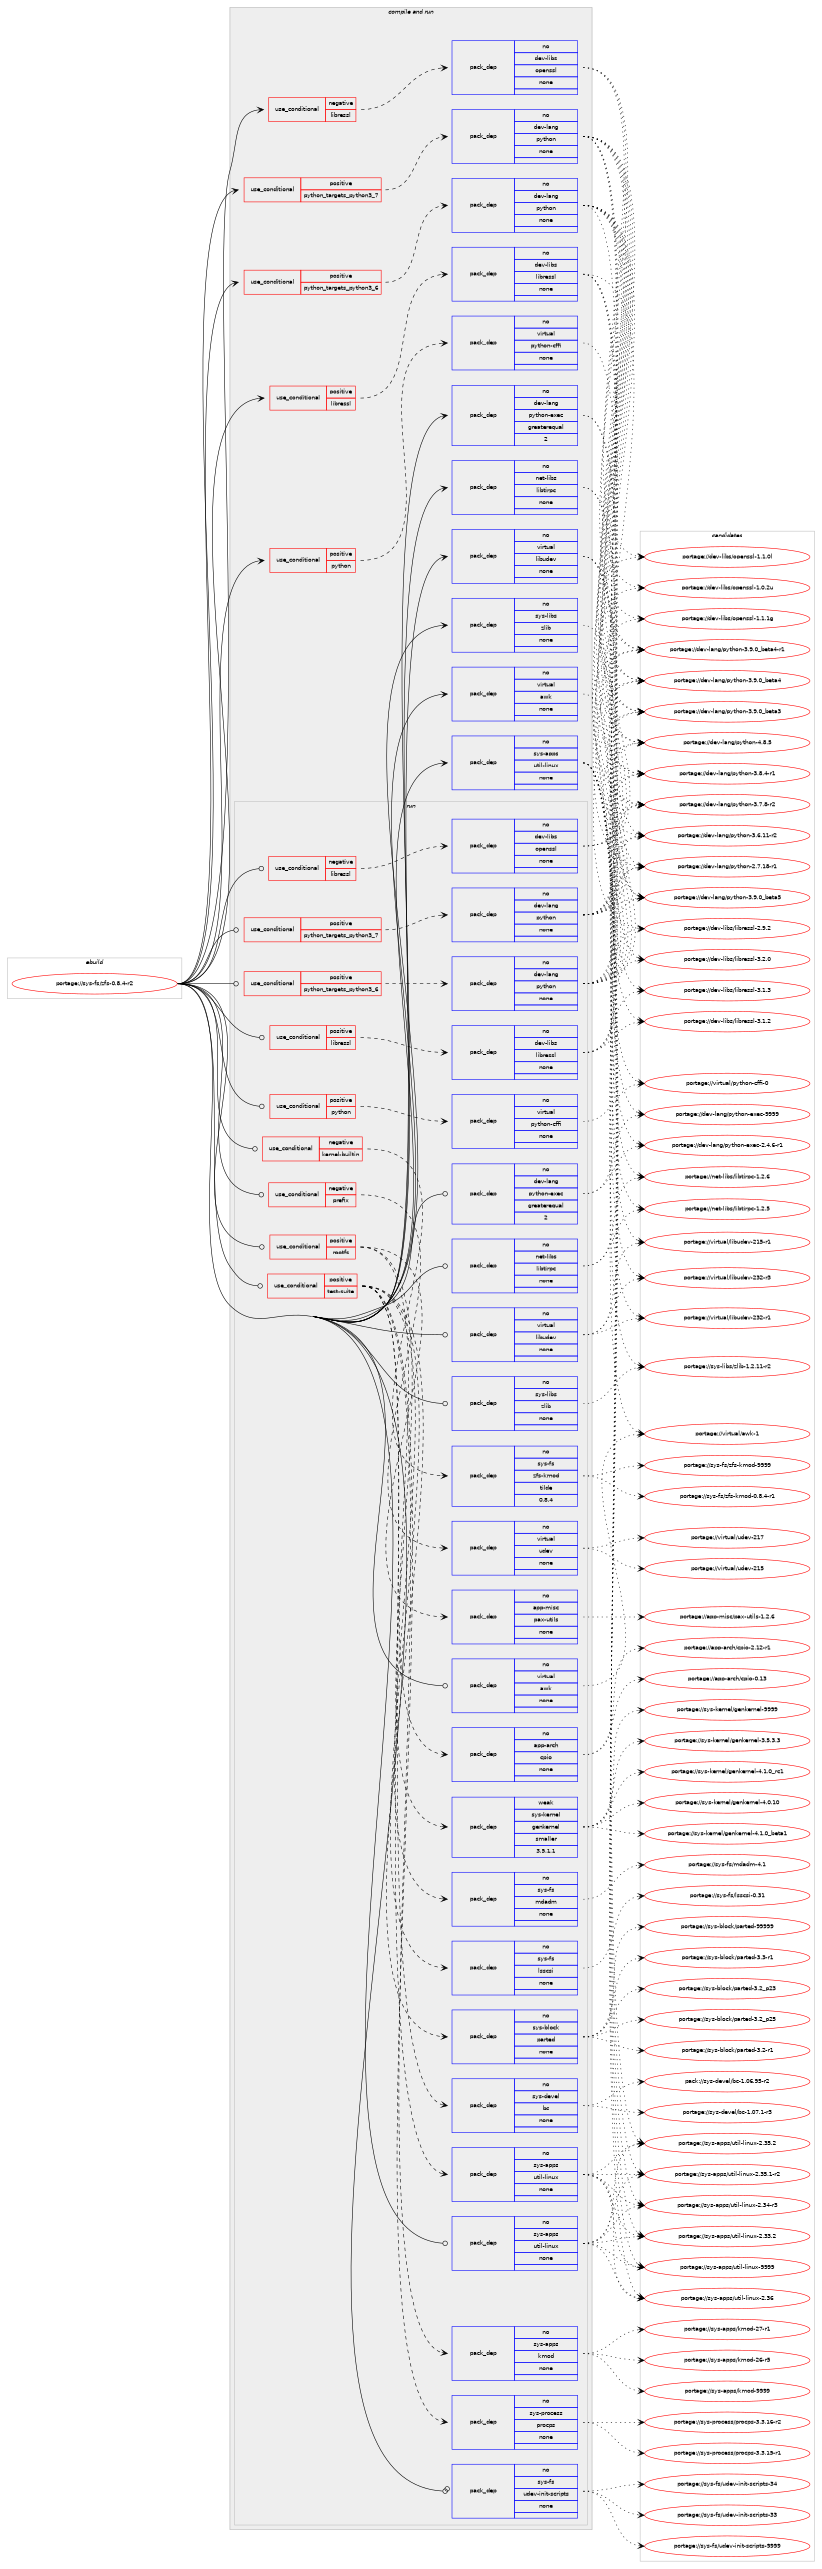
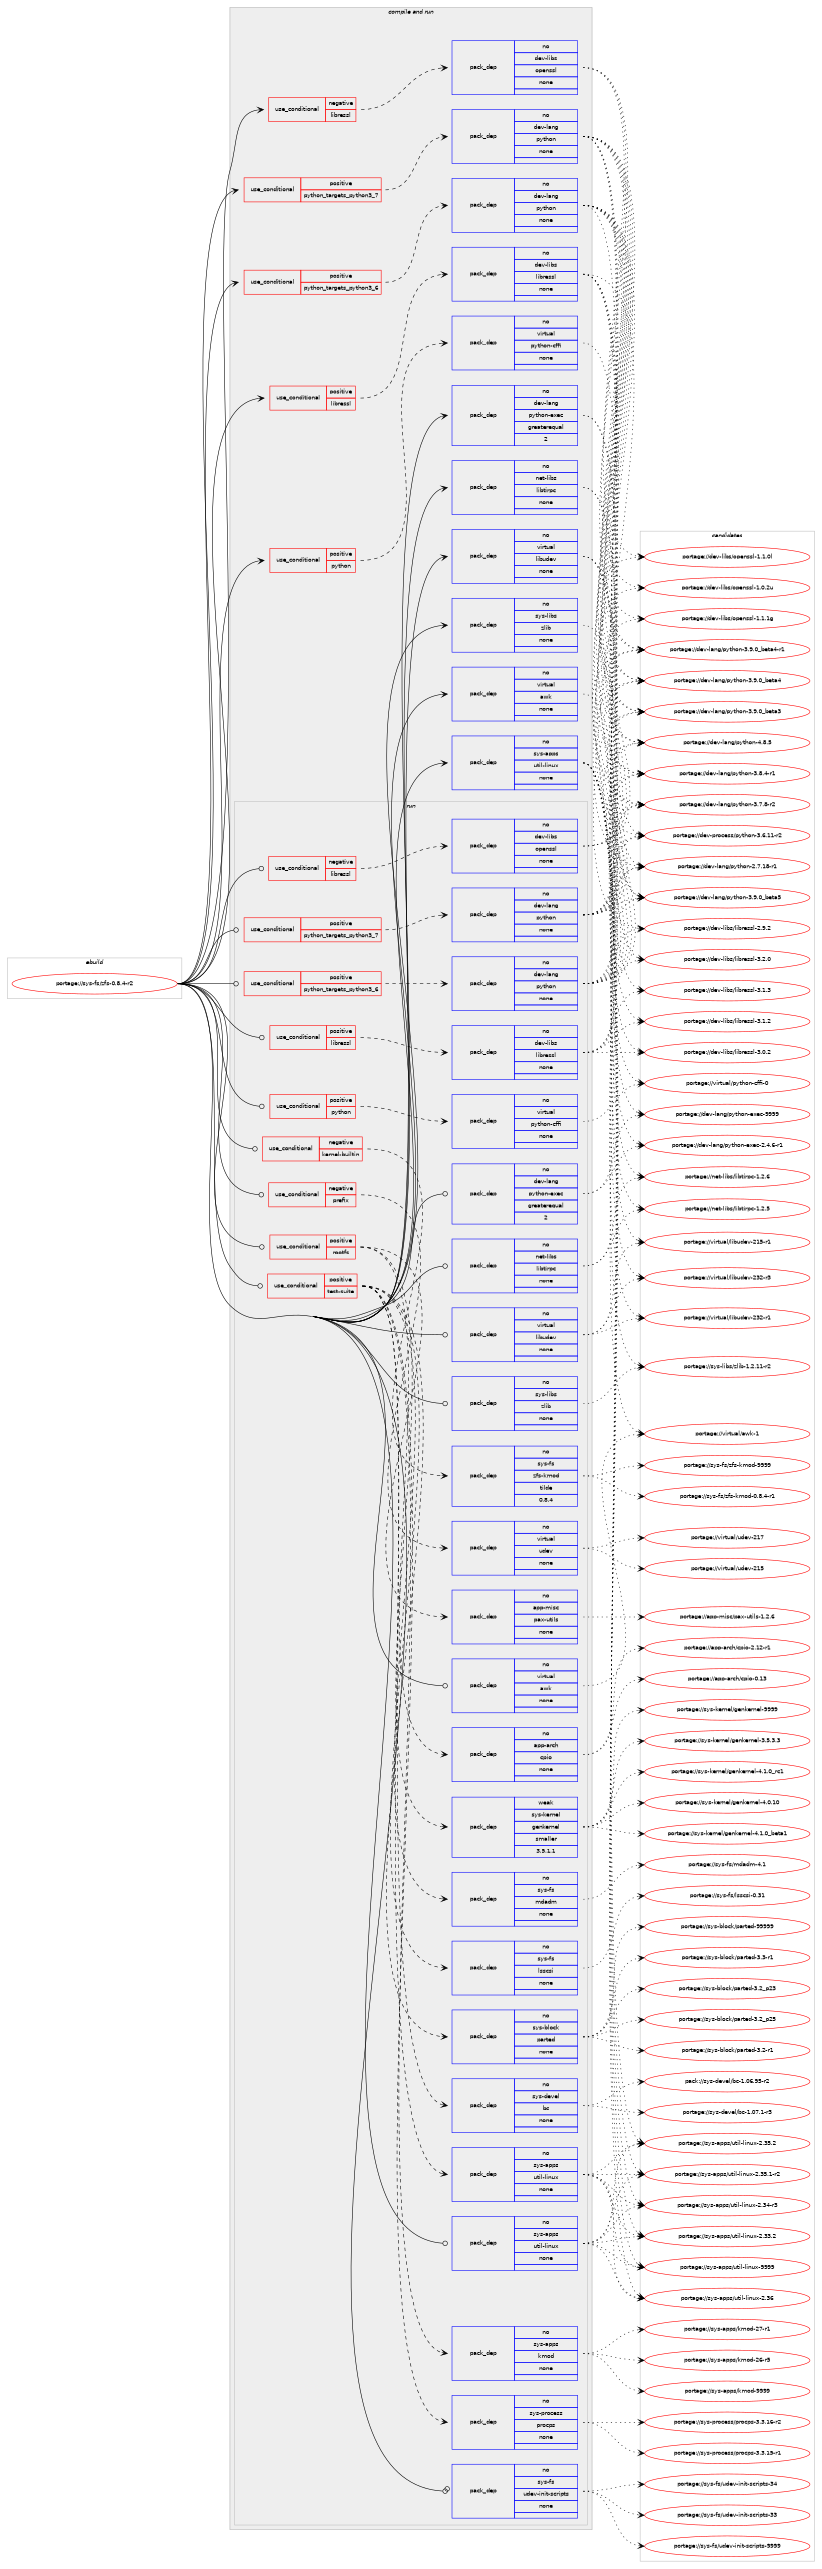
node "portage://dev-lang/python-3.6.11-r2": label "portage://dev-lang/python-3.6.11-r2" -> "portage://dev-process/python-3.6.11-r2"
node "portage://dev-libs/libressl-3.0.2": added
